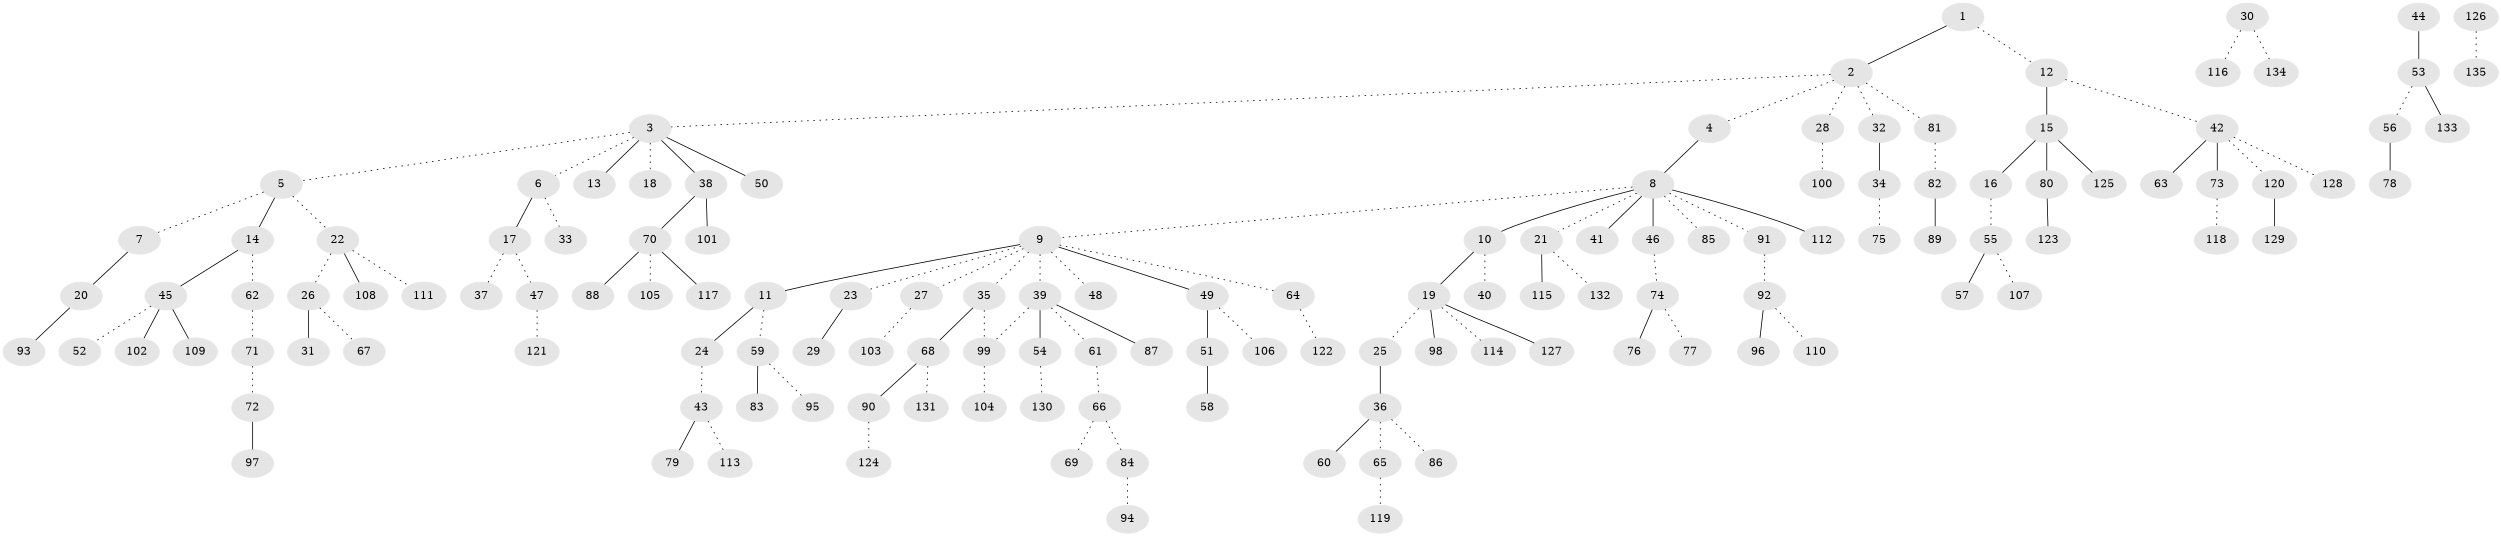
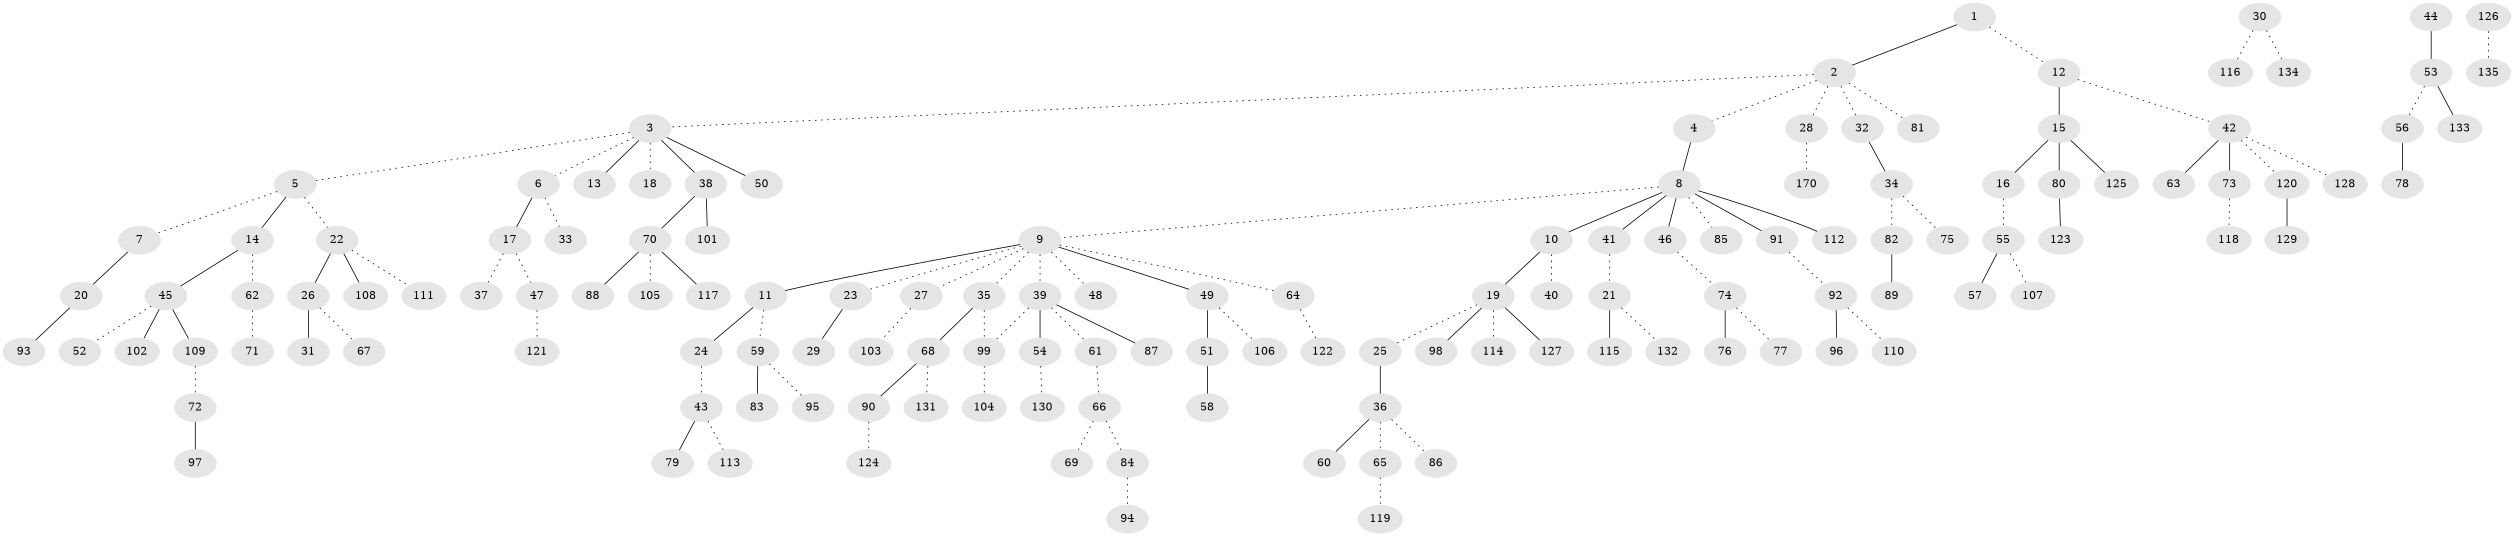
edge "81" -- "82": now "34" -- "82"
node "100": label "100" -> "170"
edge "8" -- "21": now "41" -- "21"
edge "8" -- "91": style dotted -> solid
edge "22" -- "26": style dotted -> solid
edge "71" -- "72": now "109" -- "72"
